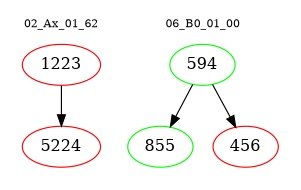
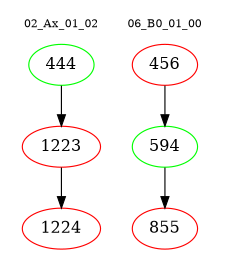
cluster "02_Ax_01_62": label "02_Ax_01_62" -> "02_Ax_01_02"
node "444": added
edge "594" -> "456": reversed
node "5224": label "5224" -> "1224"
node "855": color green -> red
